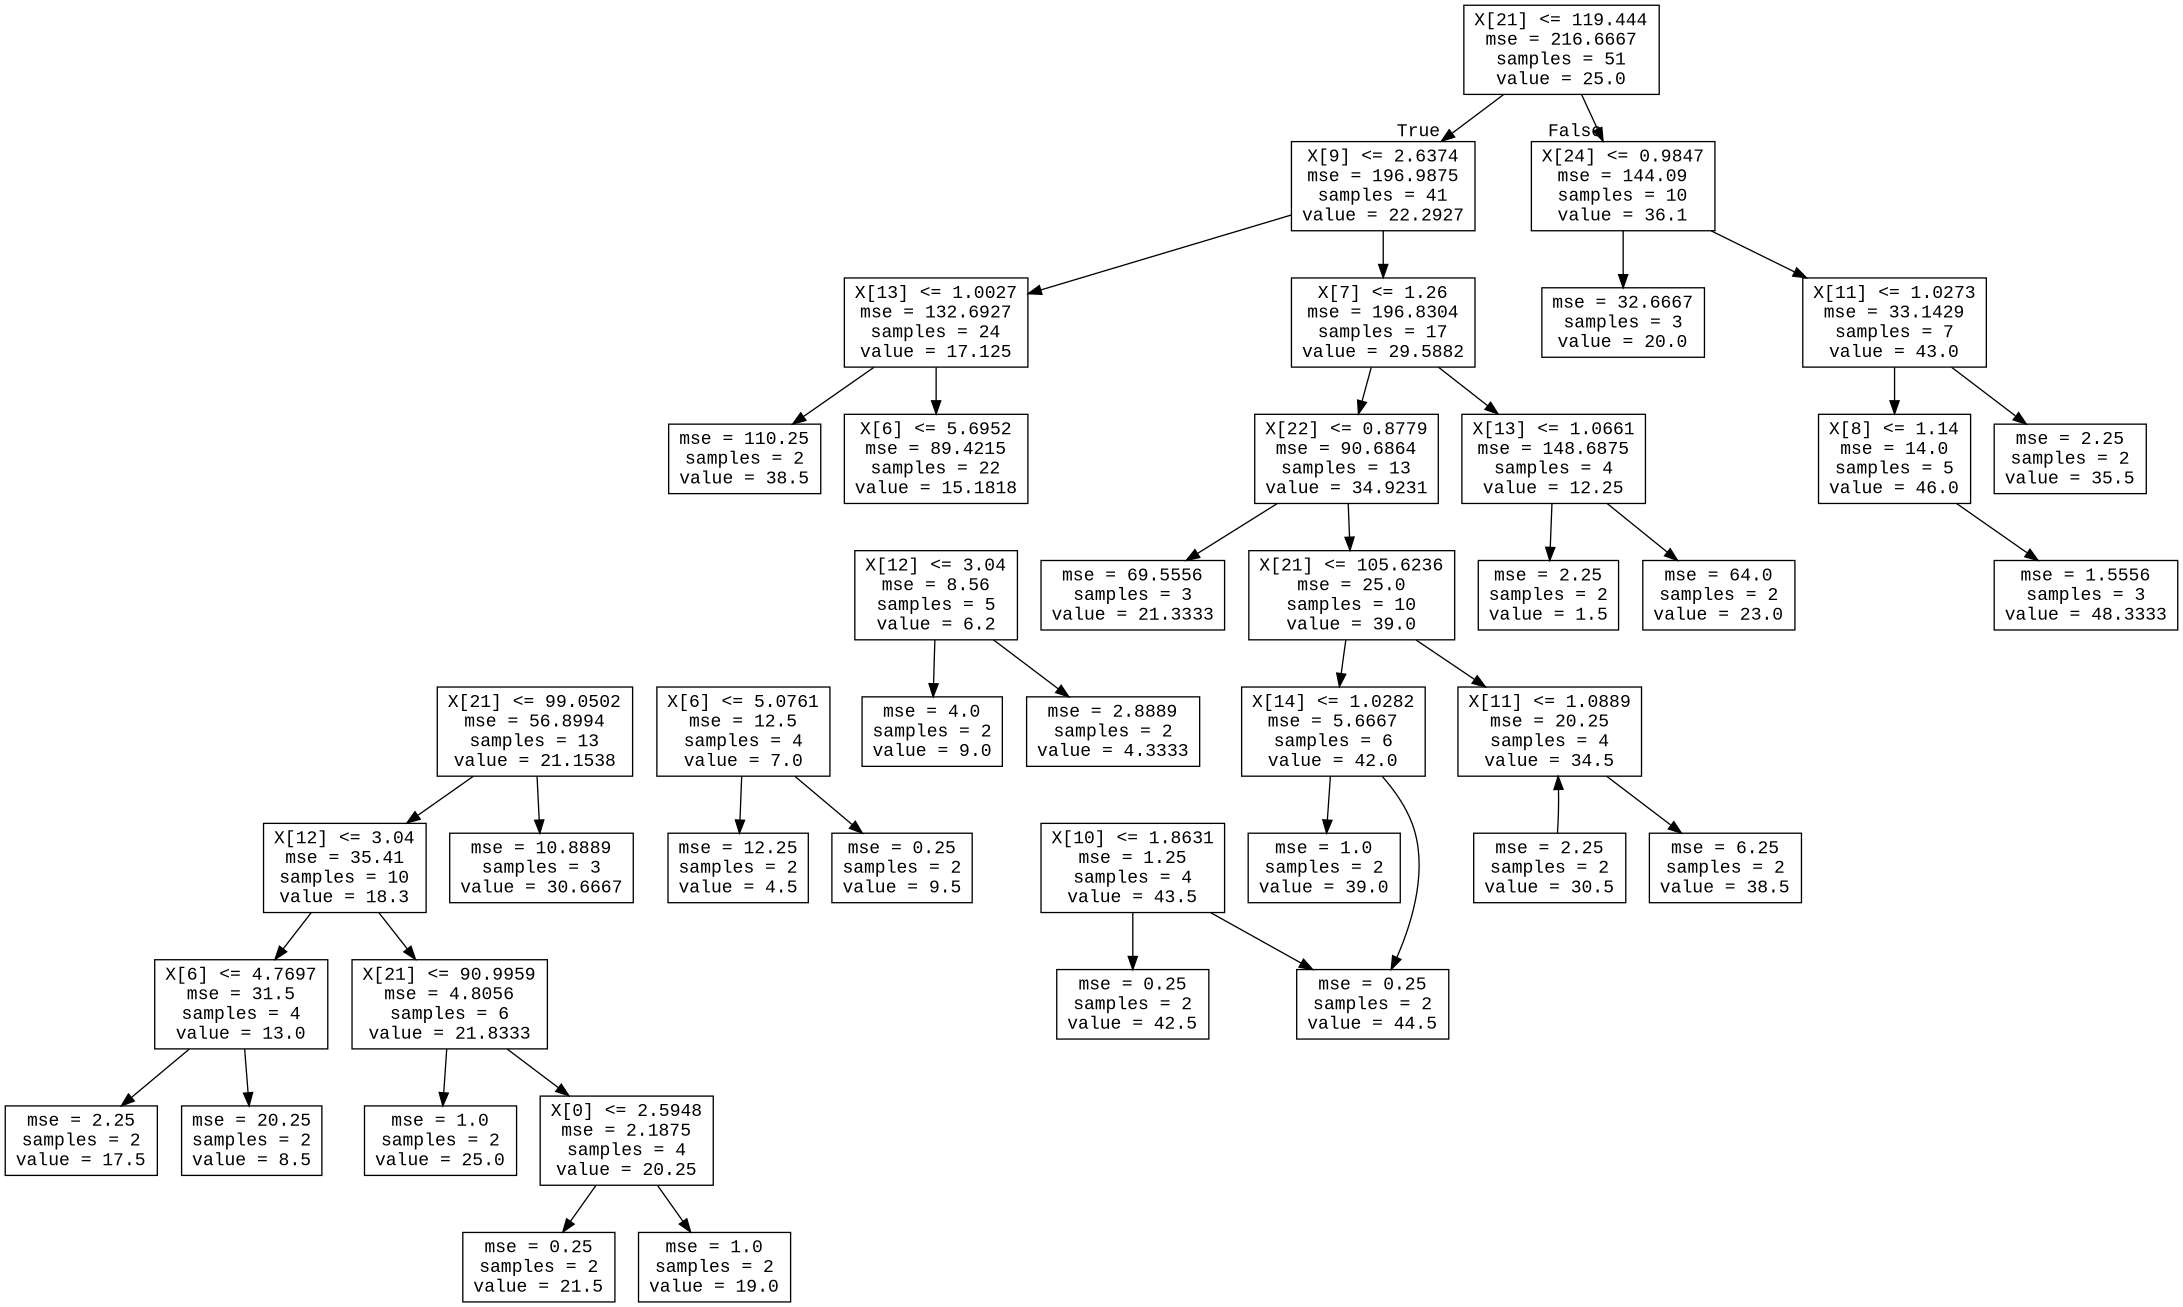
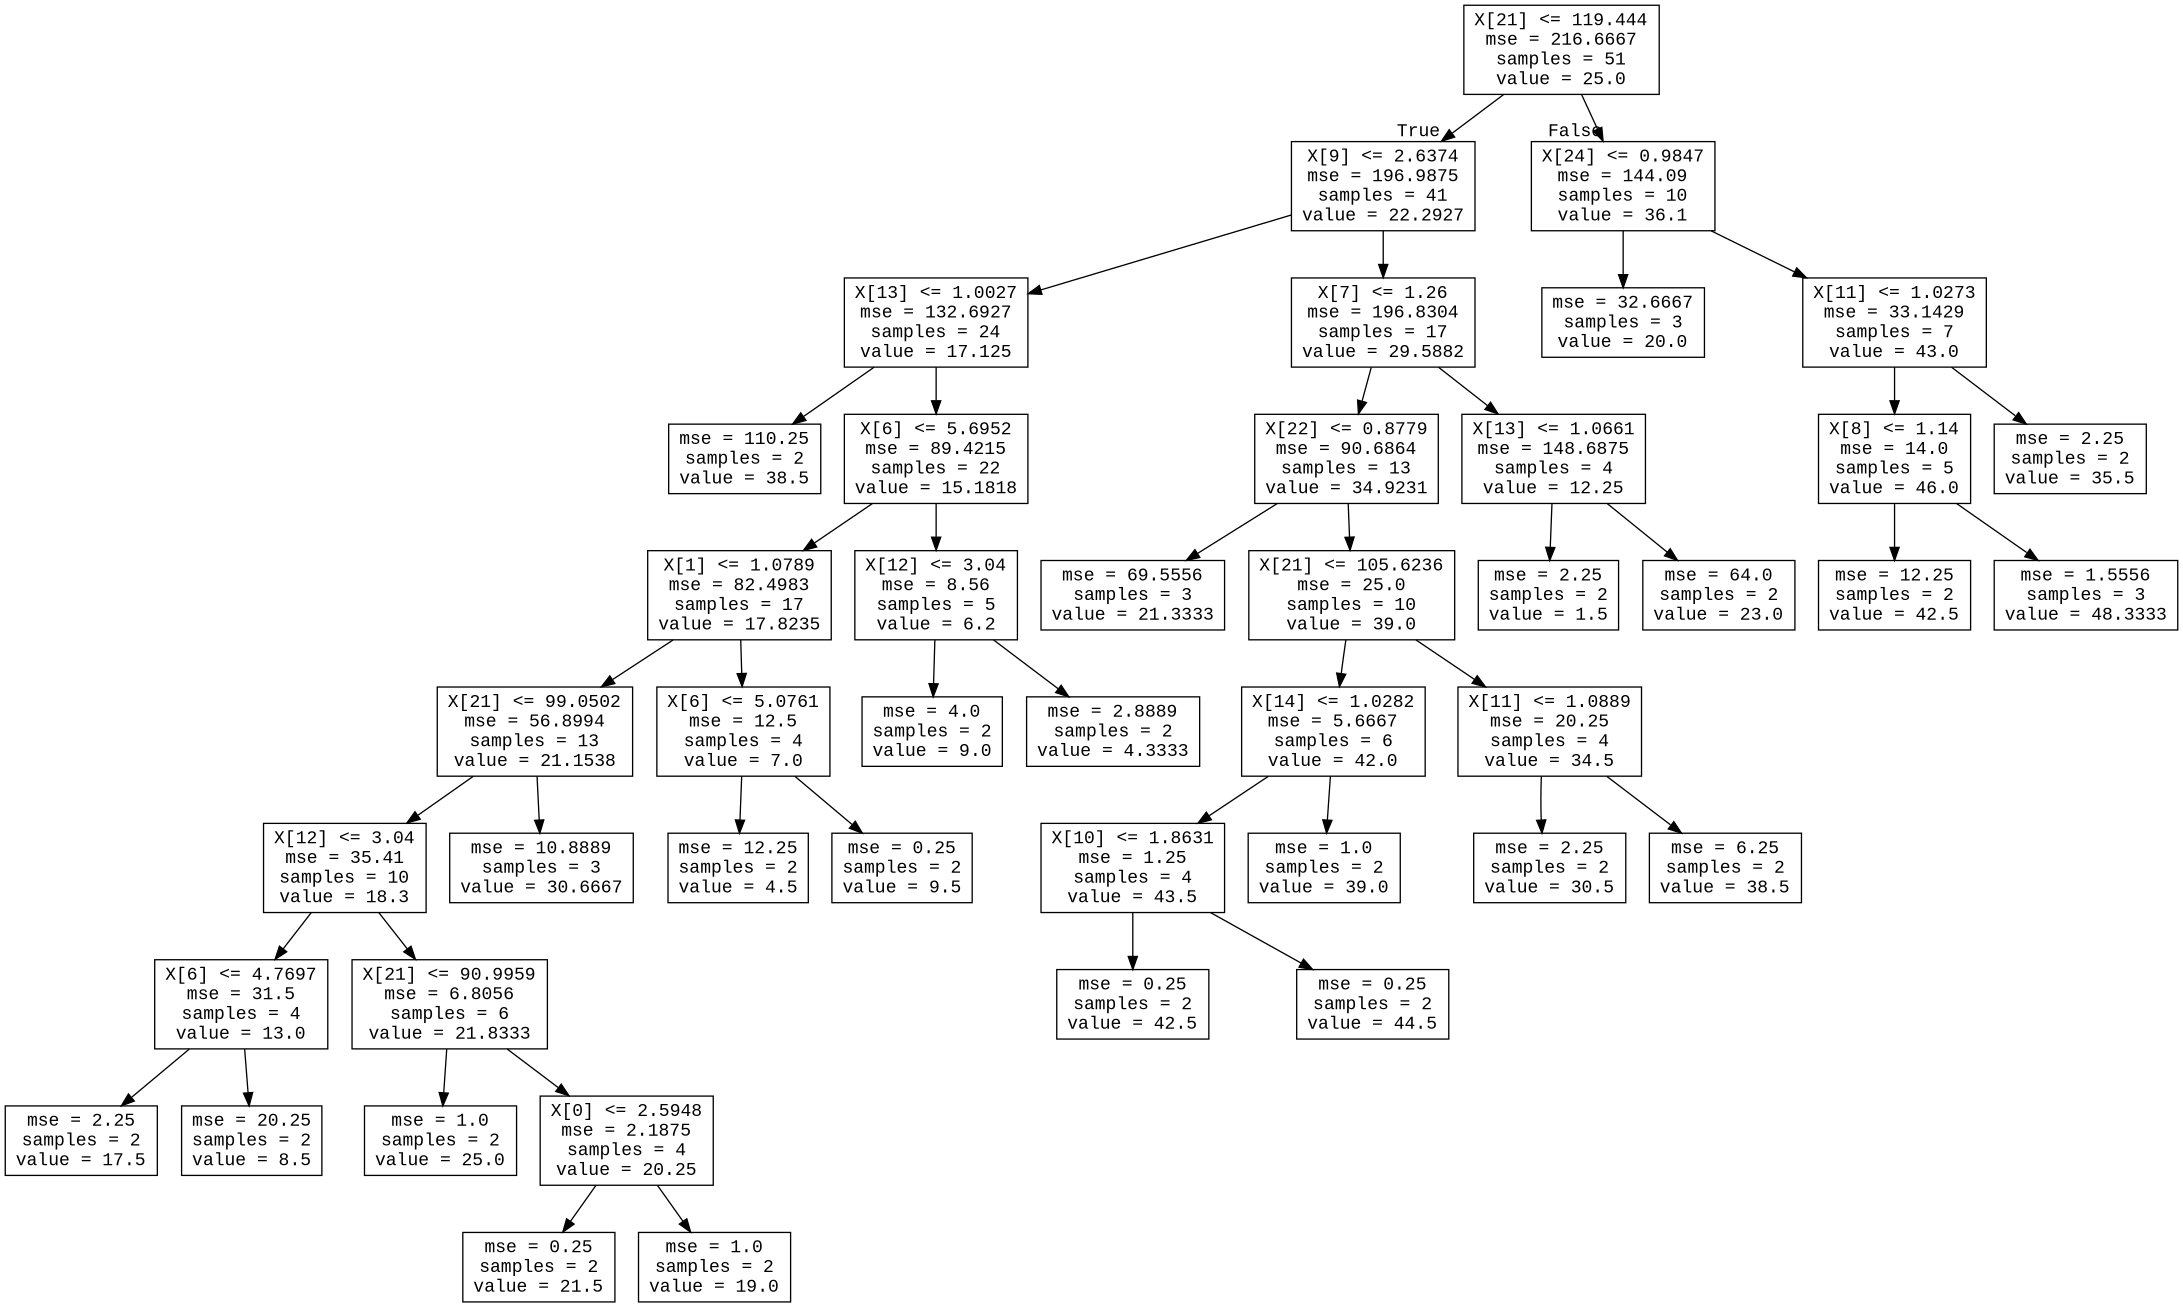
edge "X[6] <= 5.6952 mse = 89.4215 samples = 22 value = 15.1818" -> "X[12] <= 3.04 mse = 8.56 samples = 5 value = 6.2": added
node "X[1] <= 1.0789 mse = 82.4983 samples = 17 value = 17.8235": added
node "mse = 12.25 samples = 2 value = 42.5": added
edge "mse = 2.25 samples = 2 value = 30.5" -> "X[11] <= 1.0889 mse = 20.25 samples = 4 value = 34.5": reversed
edge "X[14] <= 1.0282 mse = 5.6667 samples = 6 value = 42.0" -> "mse = 0.25 samples = 2 value = 44.5": now "X[14] <= 1.0282 mse = 5.6667 samples = 6 value = 42.0" -> "X[10] <= 1.8631 mse = 1.25 samples = 4 value = 43.5"
node "X[21] <= 90.9959 mse = 4.8056 samples = 6 value = 21.8333": label "X[21] <= 90.9959 mse = 4.8056 samples = 6 value = 21.8333" -> "X[21] <= 90.9959 mse = 6.8056 samples = 6 value = 21.8333"
